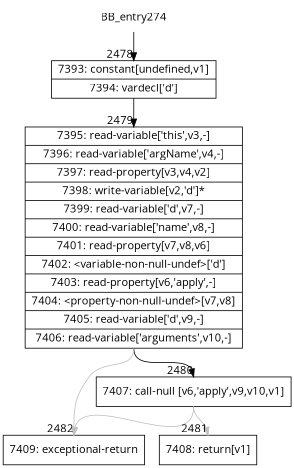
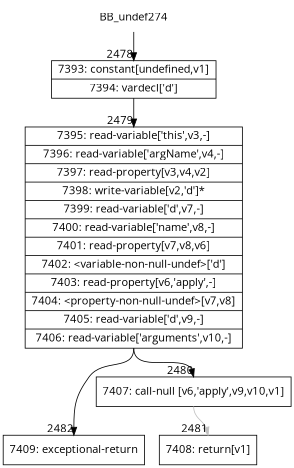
node "BB_entry274": label "BB_entry274" -> "BB_undef274"
edge "7395: read-variable['this',v3,-]" -> "7409: exceptional-return": color gray -> black
edge "7407: call-null [v6,'apply',v9,v10,v1]" -> "7409: exceptional-return": removed
